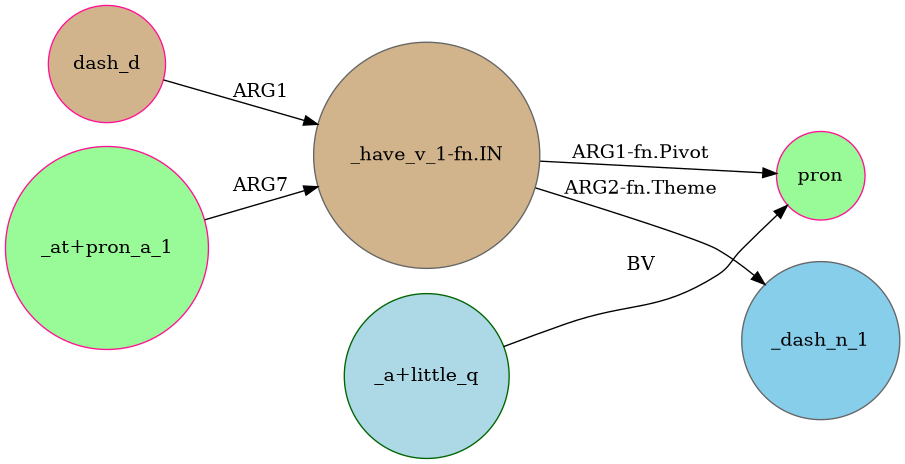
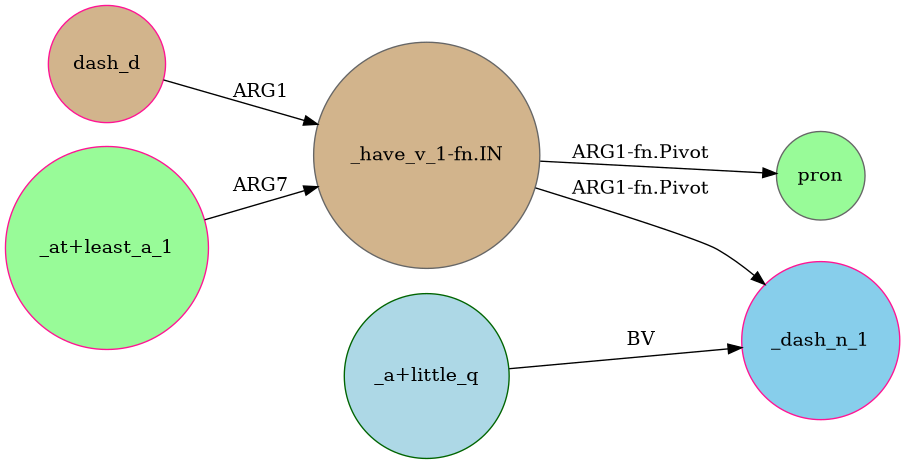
node "pron": color deeppink -> gray40
edge "_have_v_1-fn.IN" -> "_dash_n_1": label "ARG2-fn.Theme" -> "ARG1-fn.Pivot"
node "_at+pron_a_1": label "_at+pron_a_1" -> "_at+least_a_1"
edge "_a+little_q" -> "pron": now "_a+little_q" -> "_dash_n_1"
node "_dash_n_1": color gray40 -> deeppink
